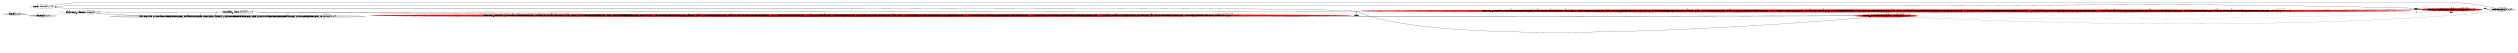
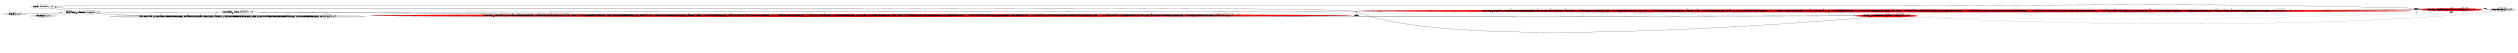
edge "node.start()@@@7@@@['1', '1', '0']" -> "return node@@@8@@@['1', '1', '0']": now "node.start()@@@7@@@['1', '1', '0']" -> "final Path tempDir = createTempDir()@@@3@@@['1', '1', '1']"
edge "startNode['0', '1', '0']" -> "baseSettings['0', '0', '1']": now "startNode['0', '1', '0']" -> "final Path tempDir = createTempDir()@@@3@@@['1', '1', '1']"
